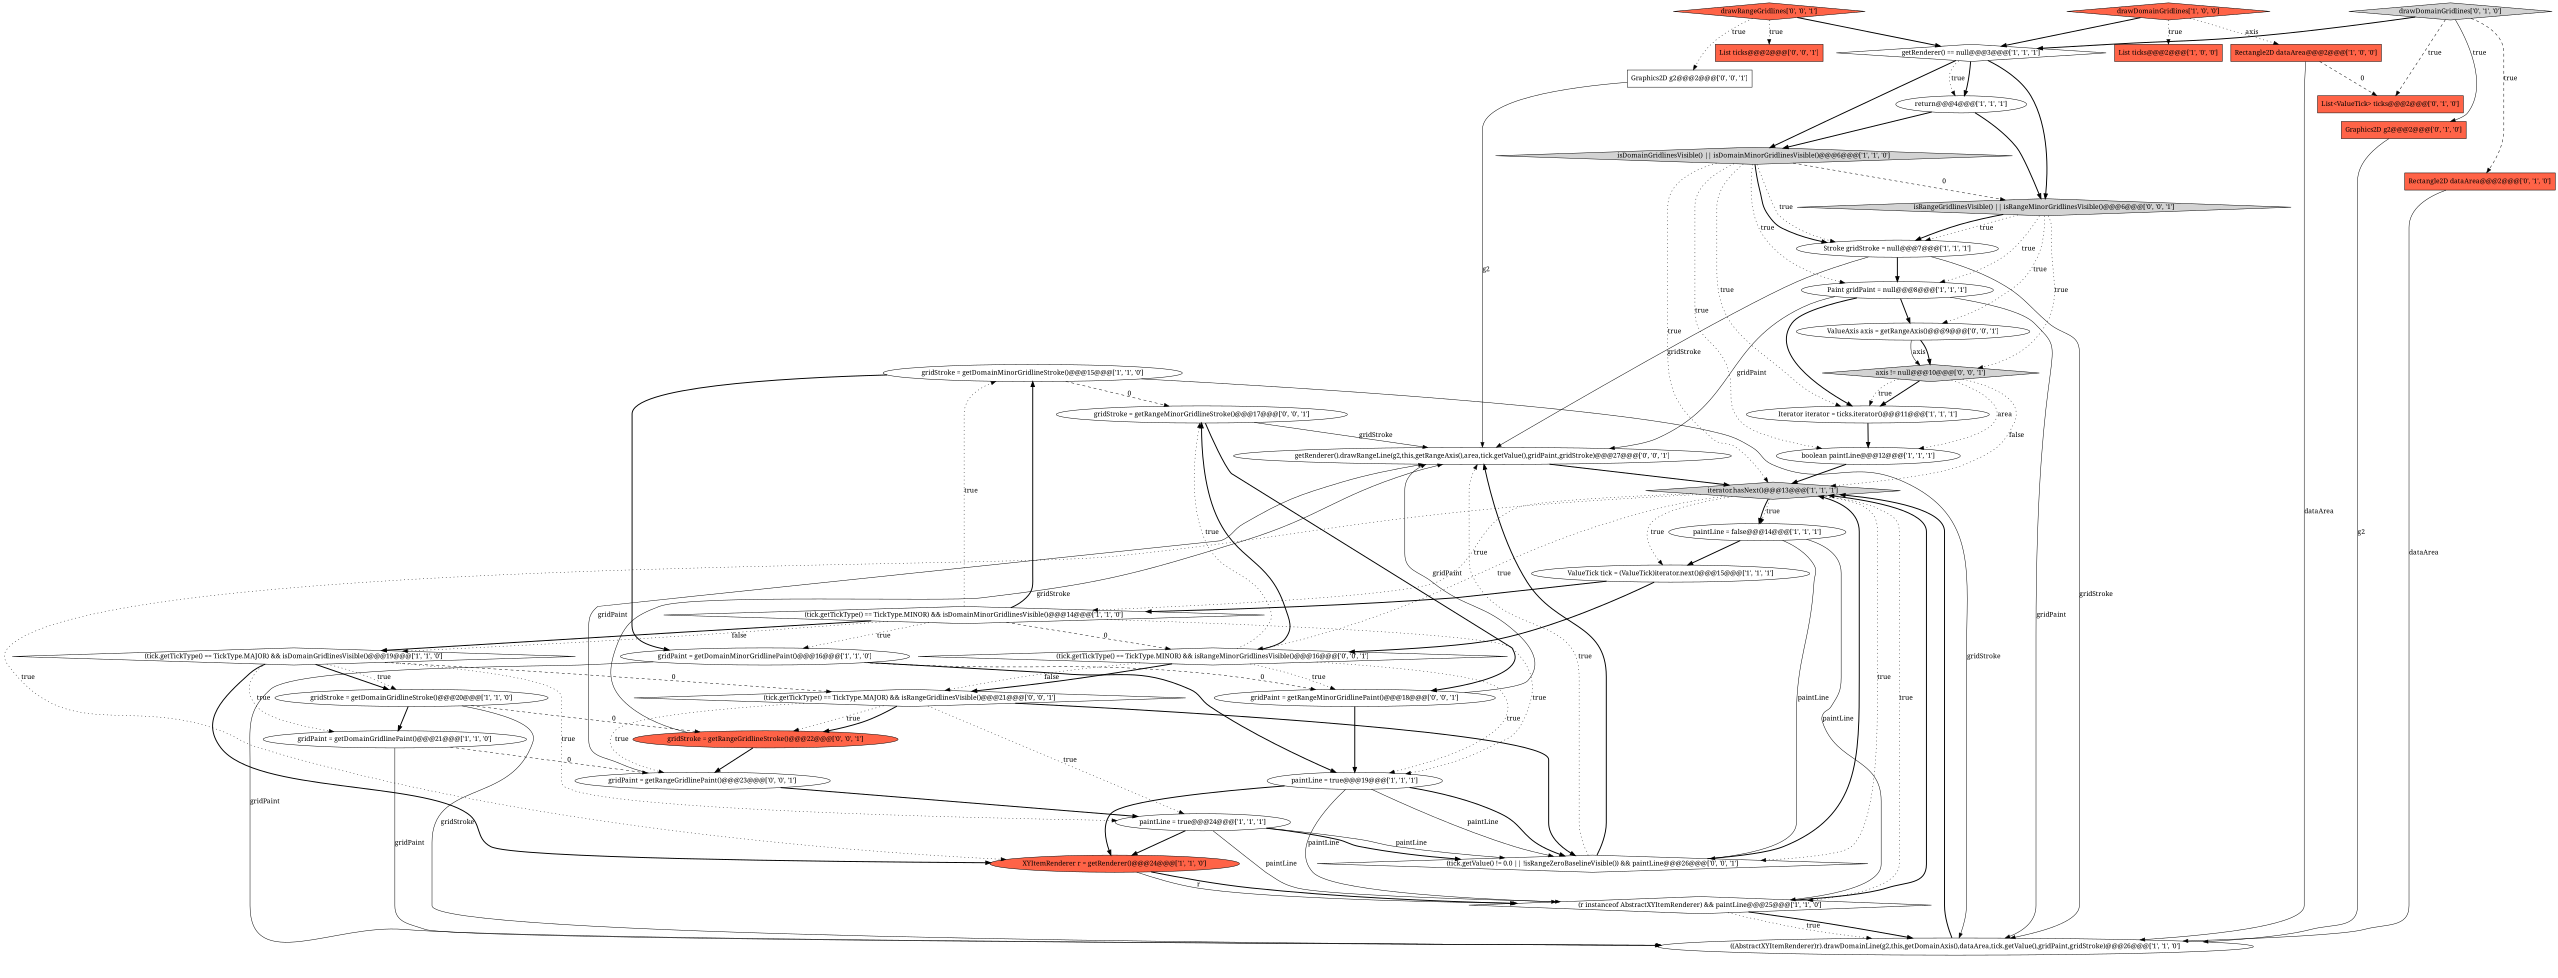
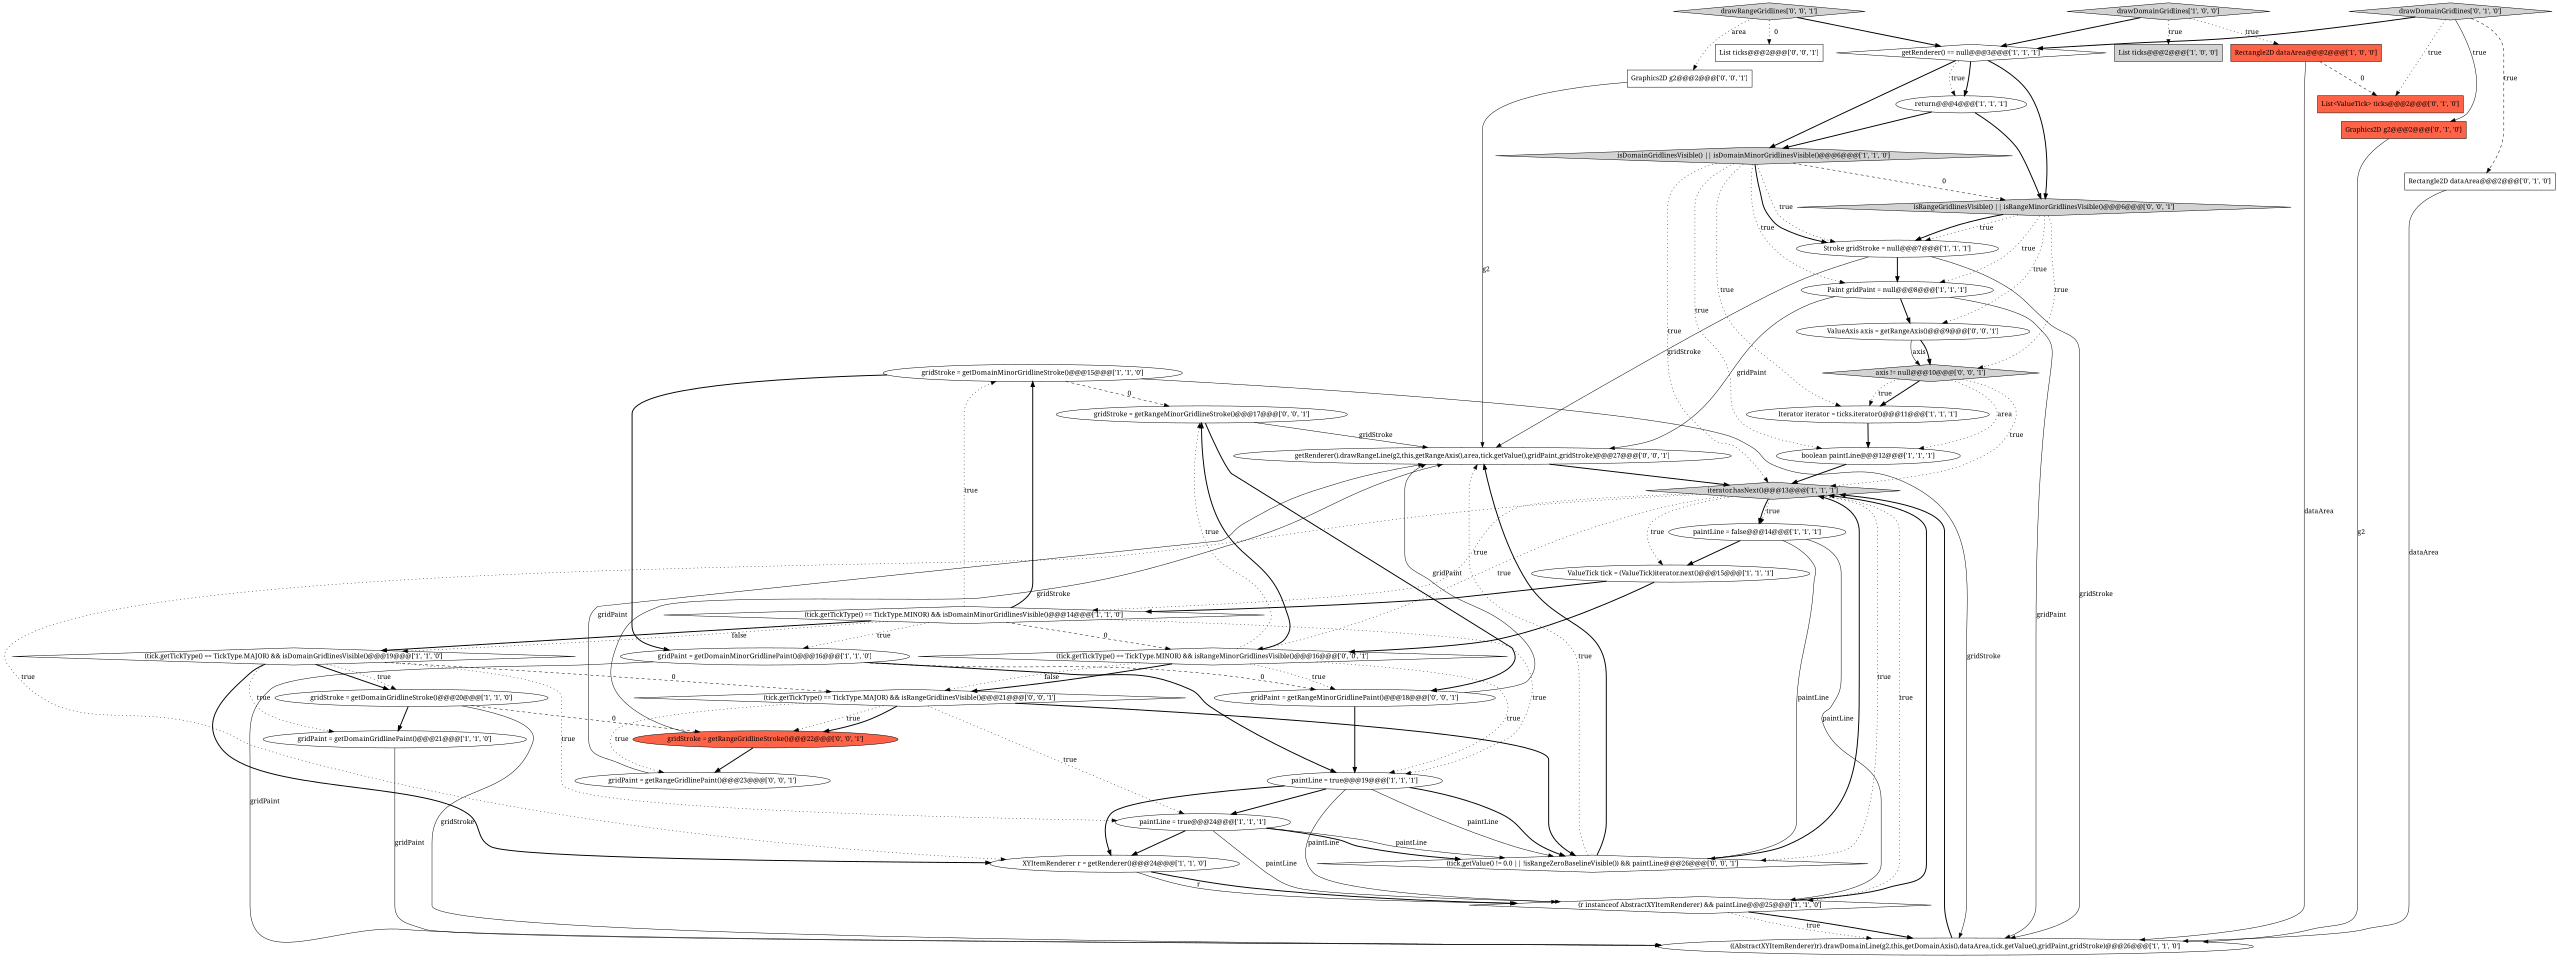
node "drawRangeGridlines['0', '0', '1']": fillcolor tomato -> lightgray
node "drawDomainGridlines['1', '0', '0']": fillcolor tomato -> lightgray
edge "drawRangeGridlines['0', '0', '1']" -> "Graphics2D g2@@@2@@@['0', '0', '1']": label "true" -> "area"
edge "drawRangeGridlines['0', '0', '1']" -> "List ticks@@@2@@@['0', '0', '1']": label "true" -> "0"
edge "drawDomainGridlines['1', '0', '0']" -> "Rectangle2D dataArea@@@2@@@['1', '0', '0']": label "axis" -> "true"
node "List ticks@@@2@@@['0', '0', '1']": fillcolor tomato -> white
node "List ticks@@@2@@@['1', '0', '0']": fillcolor tomato -> lightgray
edge "drawDomainGridlines['0', '1', '0']" -> "List<ValueTick> ticks@@@2@@@['0', '1', '0']": style dashed -> dotted
node "Rectangle2D dataArea@@@2@@@['0', '1', '0']": fillcolor tomato -> white
edge "Paint gridPaint = null@@@8@@@['1', '1', '1']" -> "Iterator iterator = ticks.iterator()@@@11@@@['1', '1', '1']": removed
edge "axis != null@@@10@@@['0', '0', '1']" -> "iterator.hasNext()@@@13@@@['1', '1', '1']": label "false" -> "true"
edge "gridPaint = getDomainGridlinePaint()@@@21@@@['1', '1', '0']" -> "gridPaint = getRangeGridlinePaint()@@@23@@@['0', '0', '1']": removed, label "0"
edge "gridPaint = getRangeGridlinePaint()@@@23@@@['0', '0', '1']" -> "paintLine = true@@@24@@@['1', '1', '1']": now "paintLine = true@@@19@@@['1', '1', '1']" -> "paintLine = true@@@24@@@['1', '1', '1']"
node "XYItemRenderer r = getRenderer()@@@24@@@['1', '1', '0']": fillcolor tomato -> white
